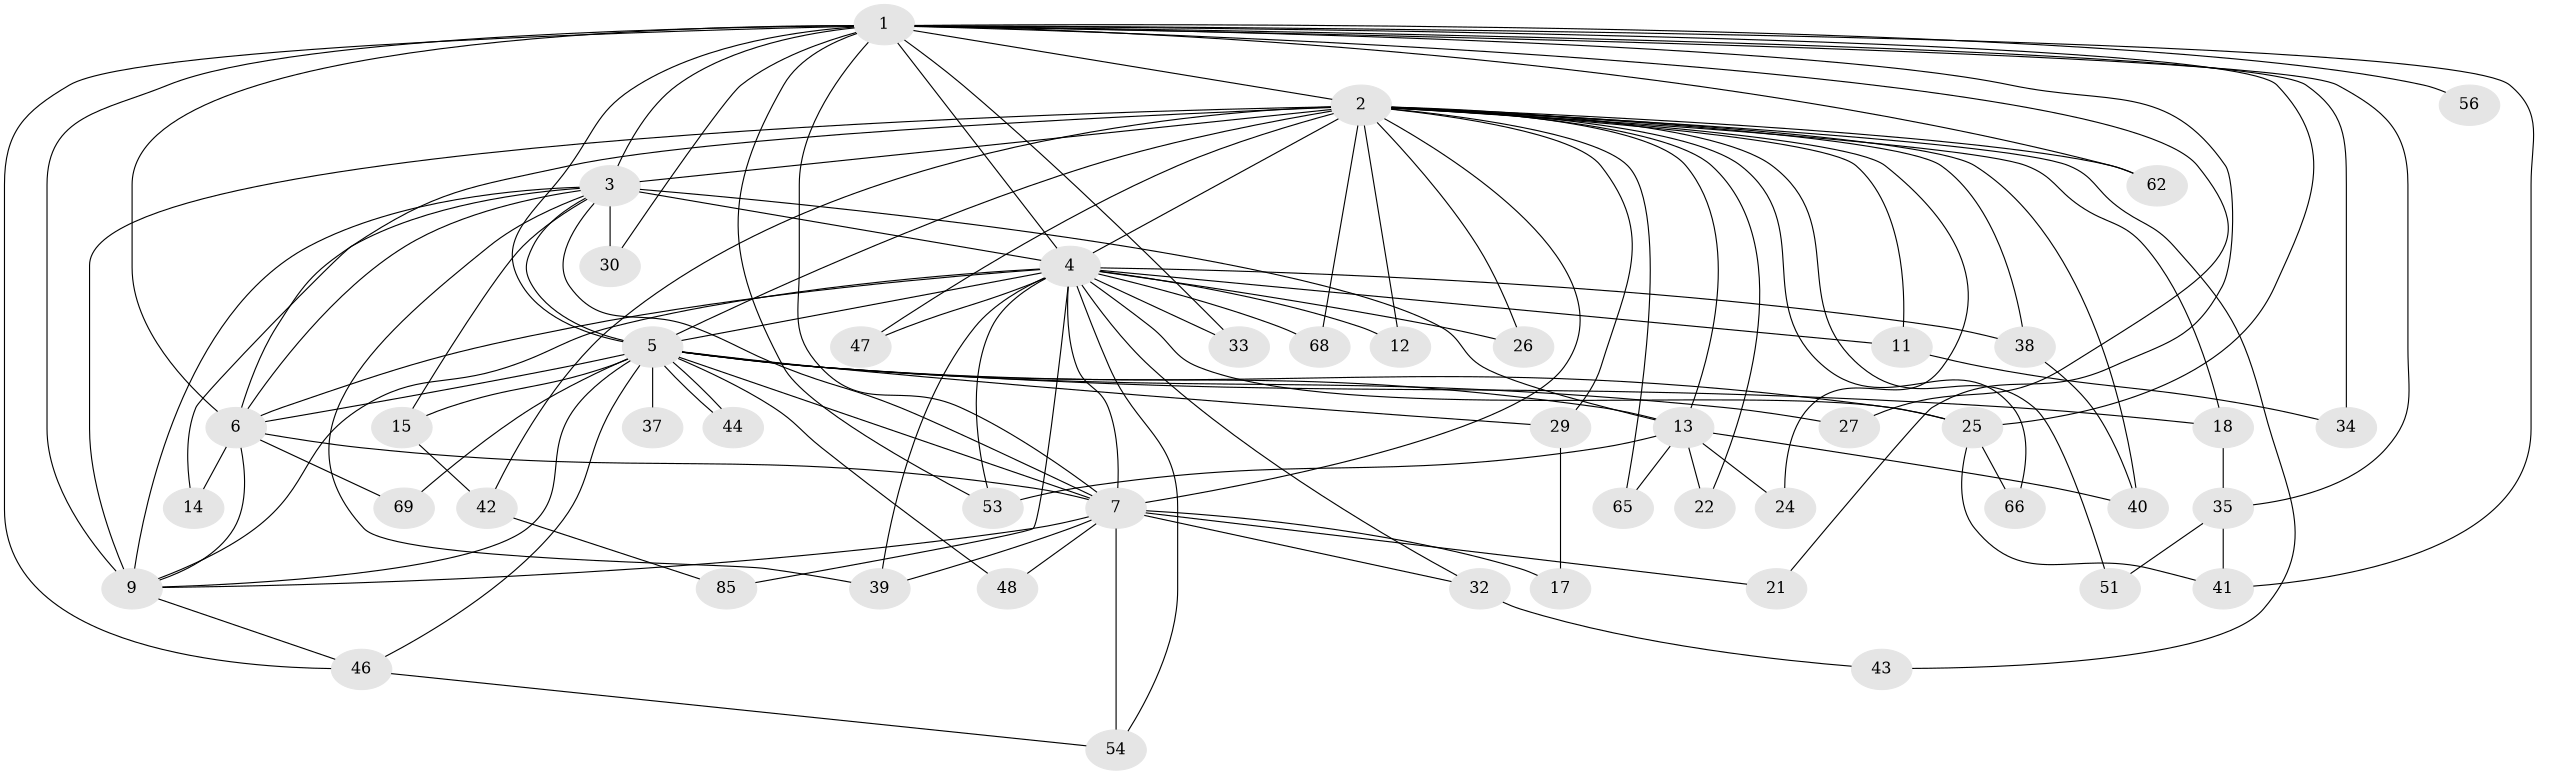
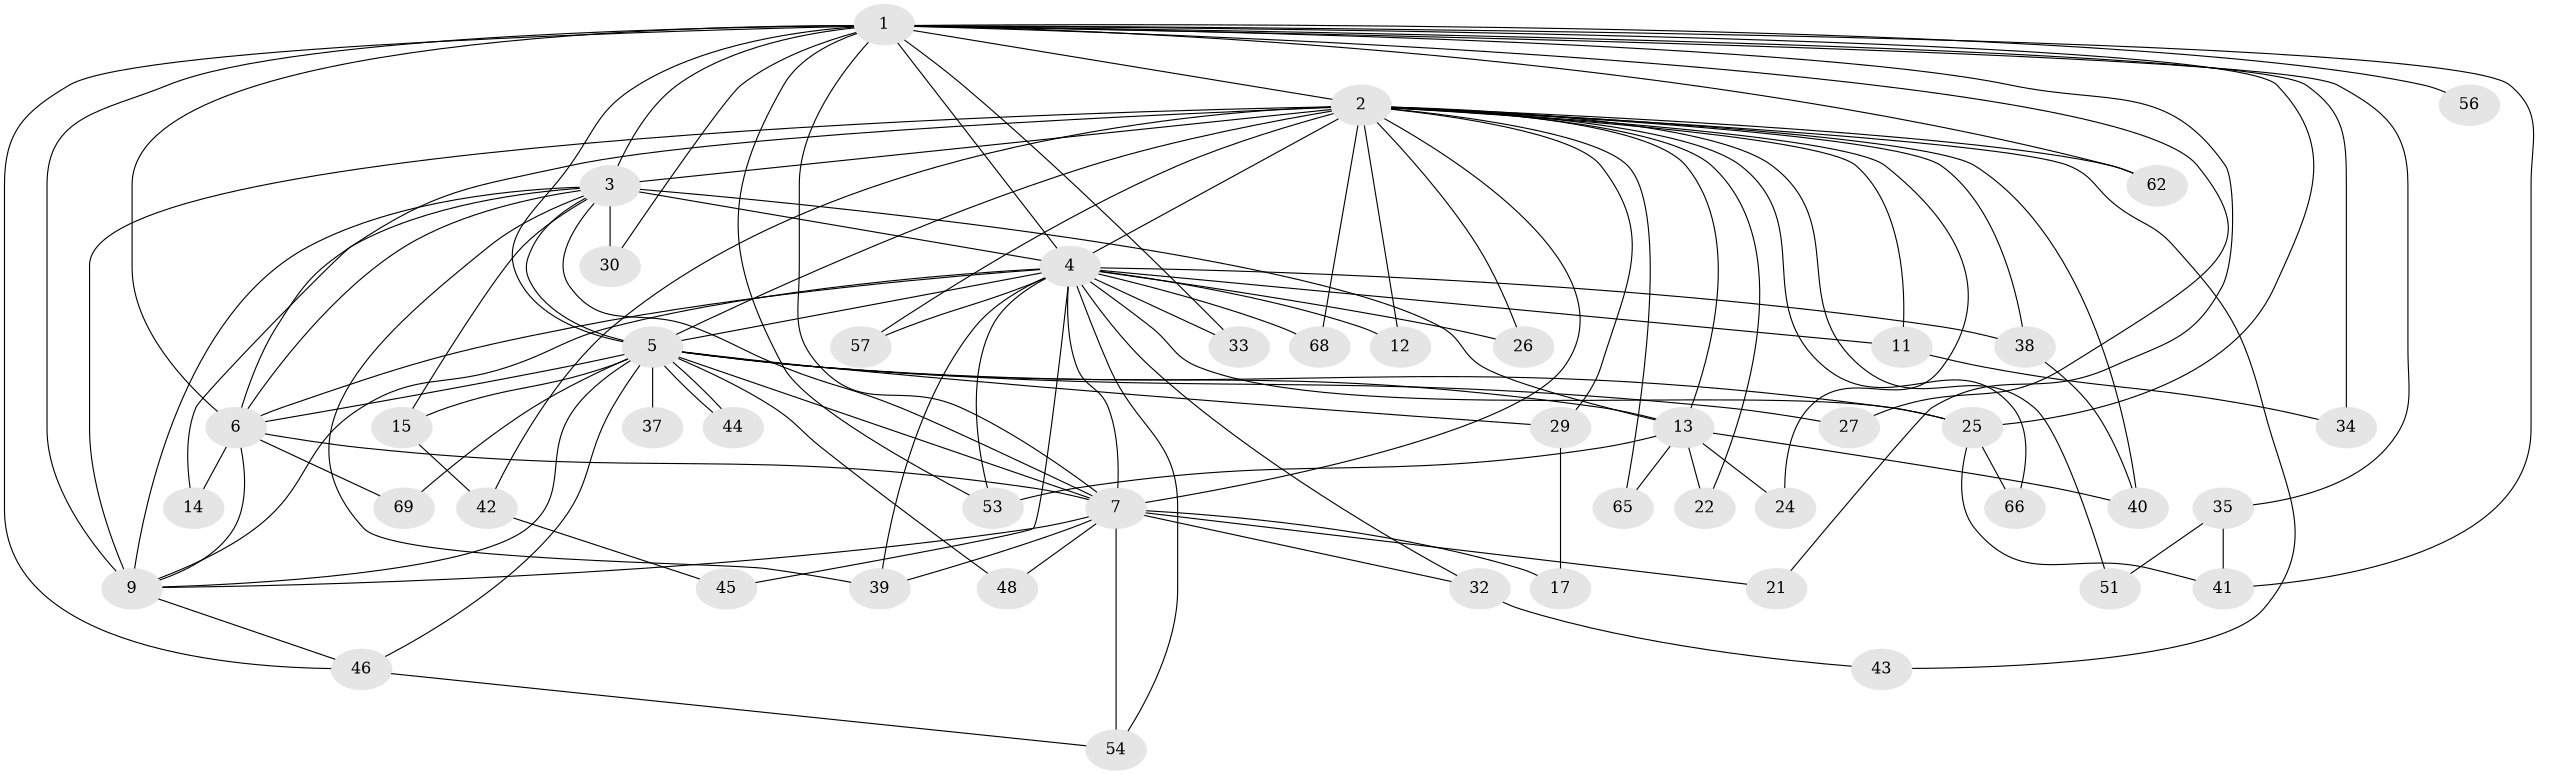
node "47": label "47" -> "57"
node "18": removed
node "85": label "85" -> "45"
